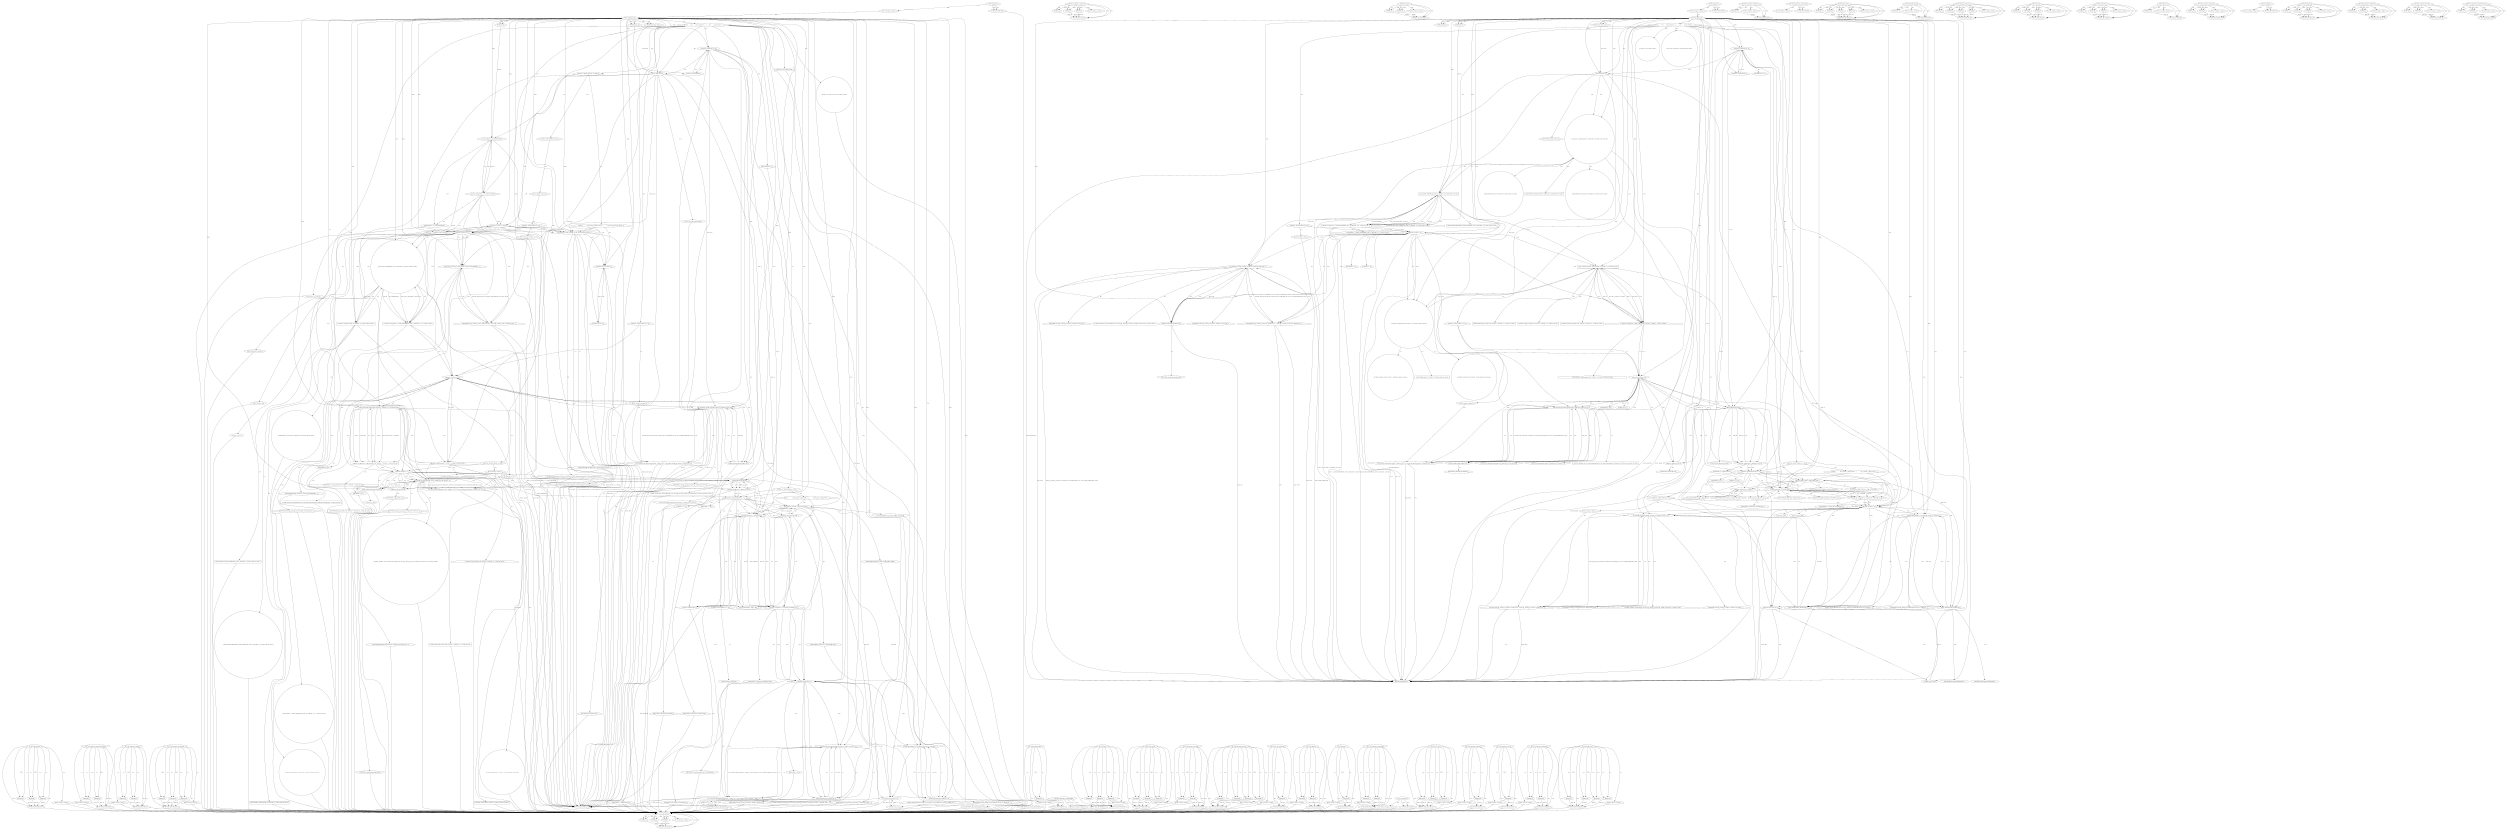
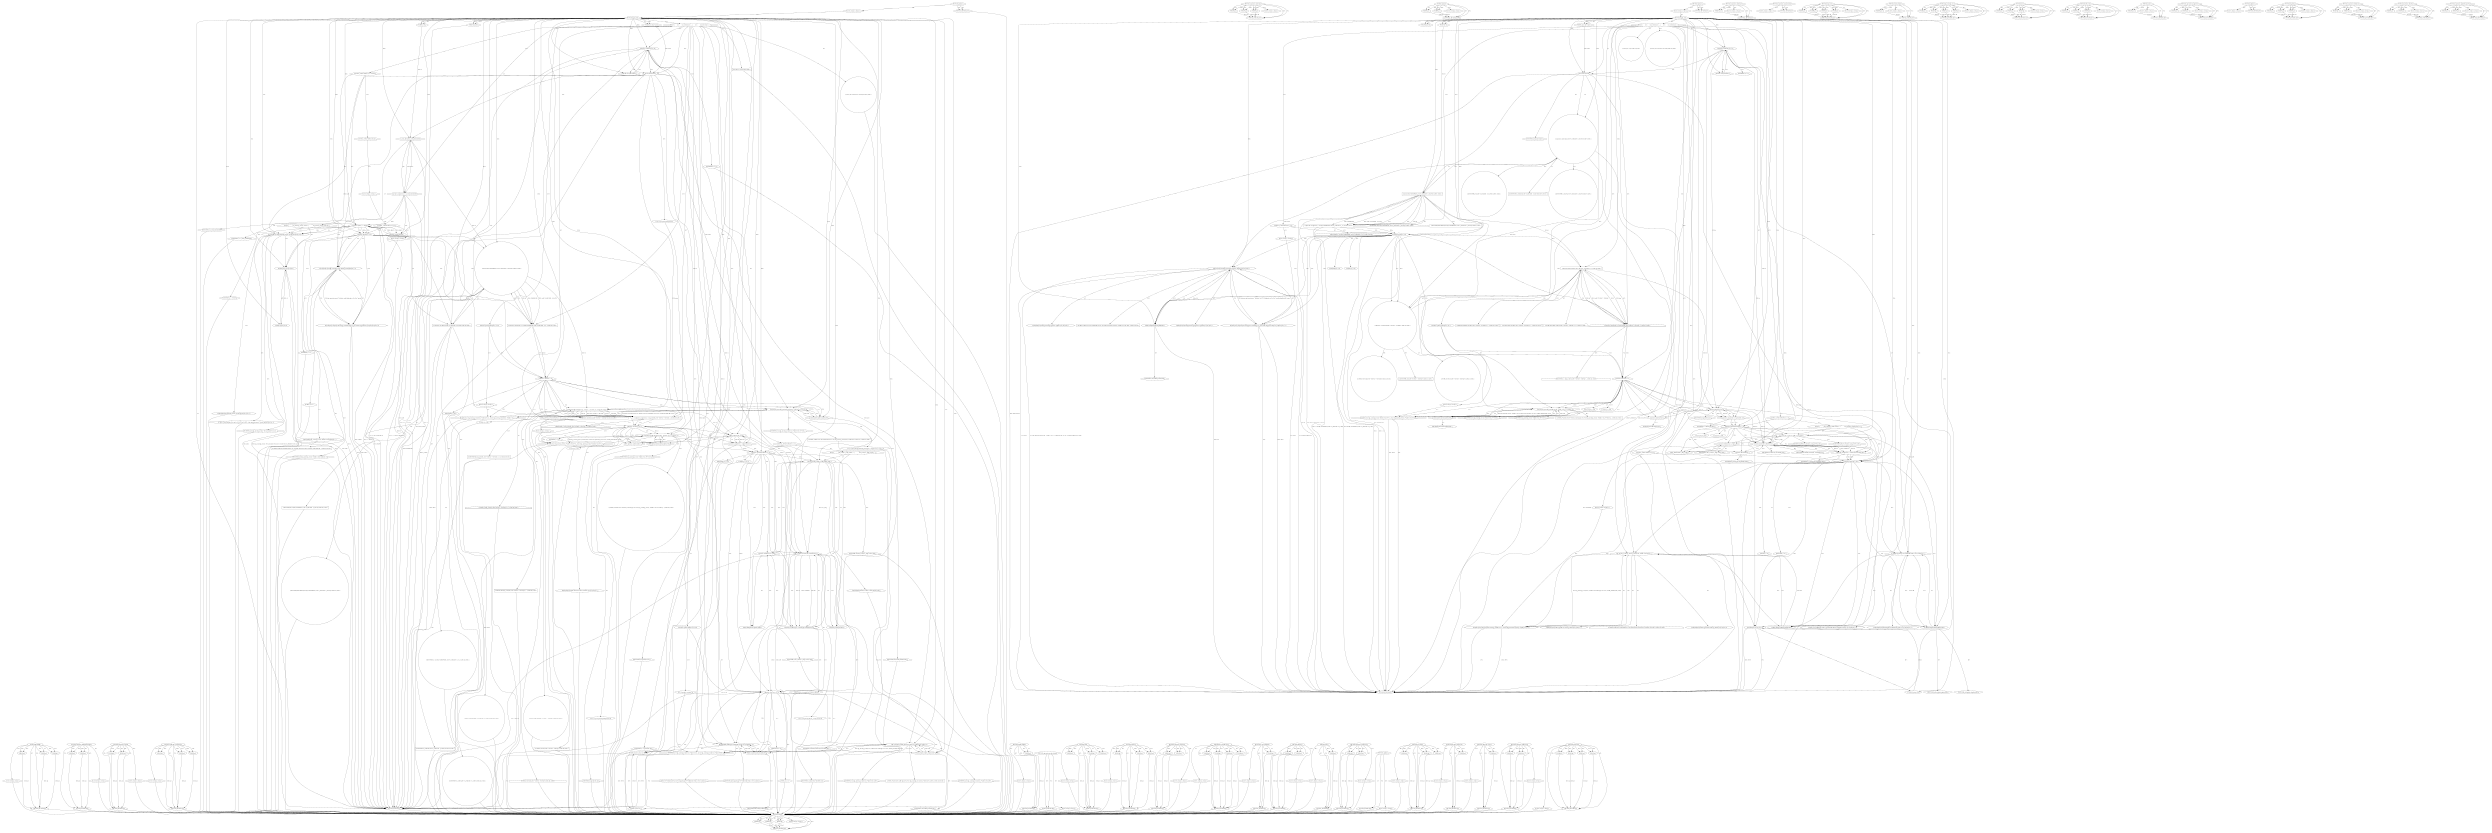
edge "(vt_verify_kbmode,vt_verify_kbmode(fd))" -> "(IDENTIFIER,r,r = vt_verify_kbmode(fd))": now "(vt_verify_kbmode,vt_verify_kbmode(fd))" -> "(IDENTIFIER,fd,vt_verify_kbmode(fd))"
node "(IDENTIFIER,EBUSY,-EBUSY)": removed
